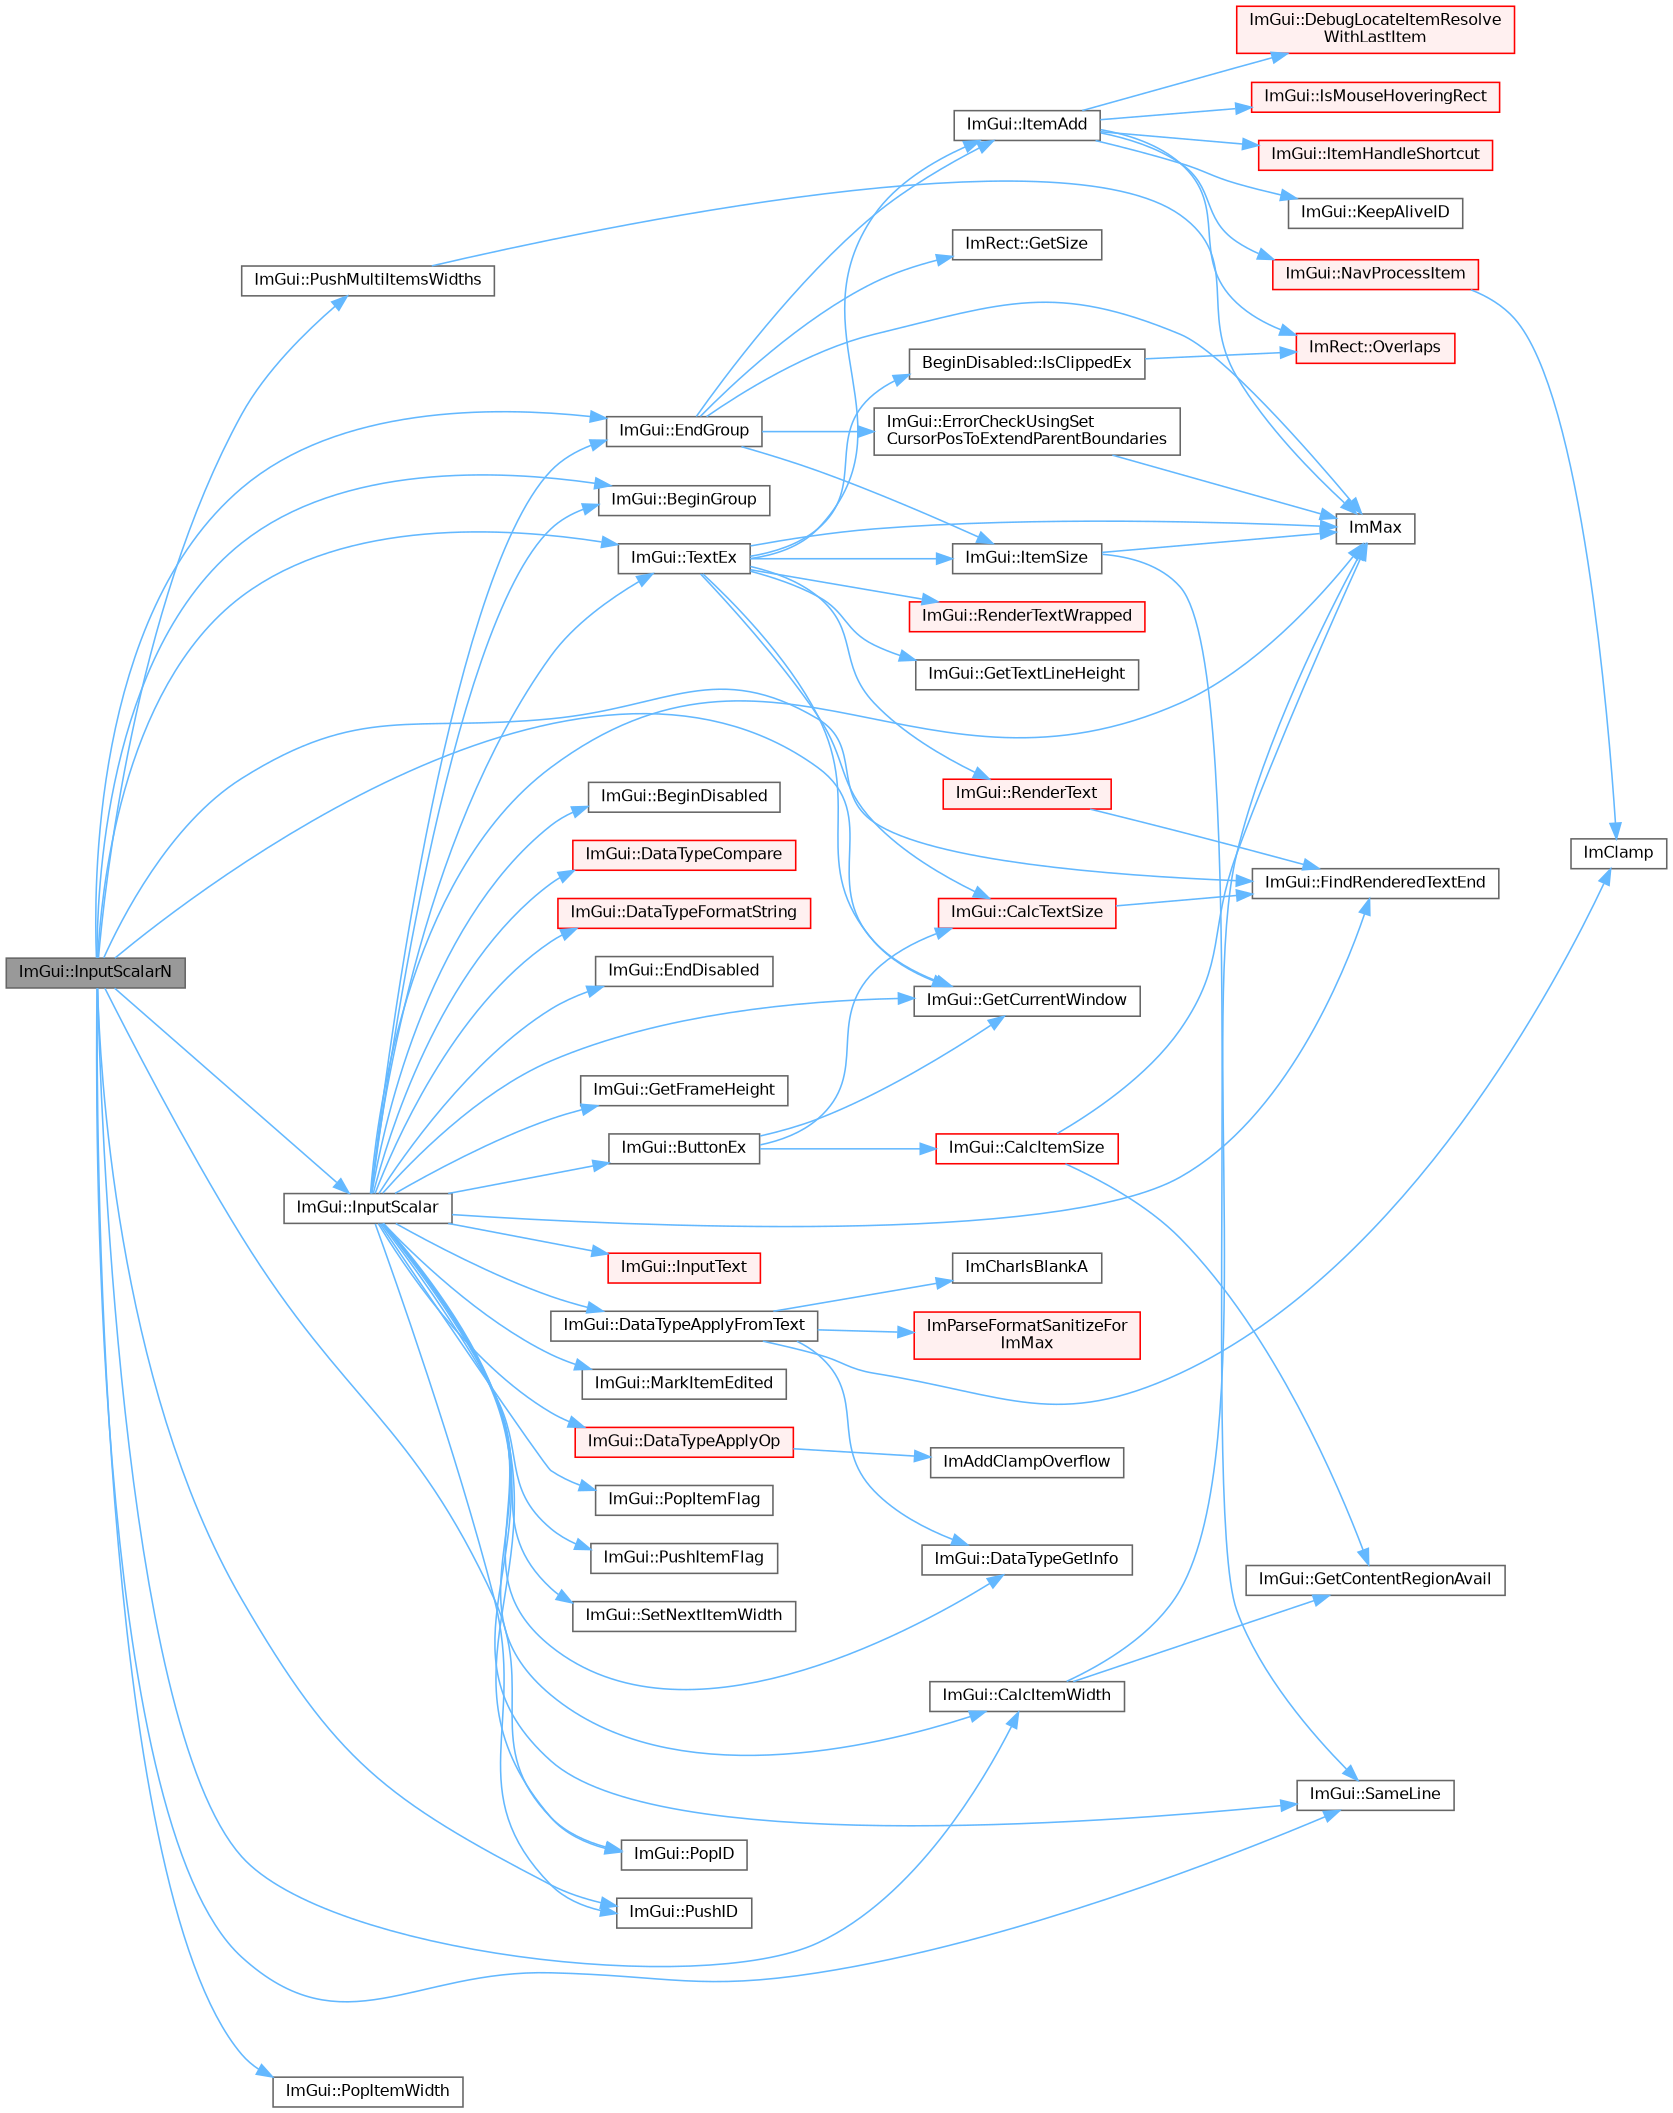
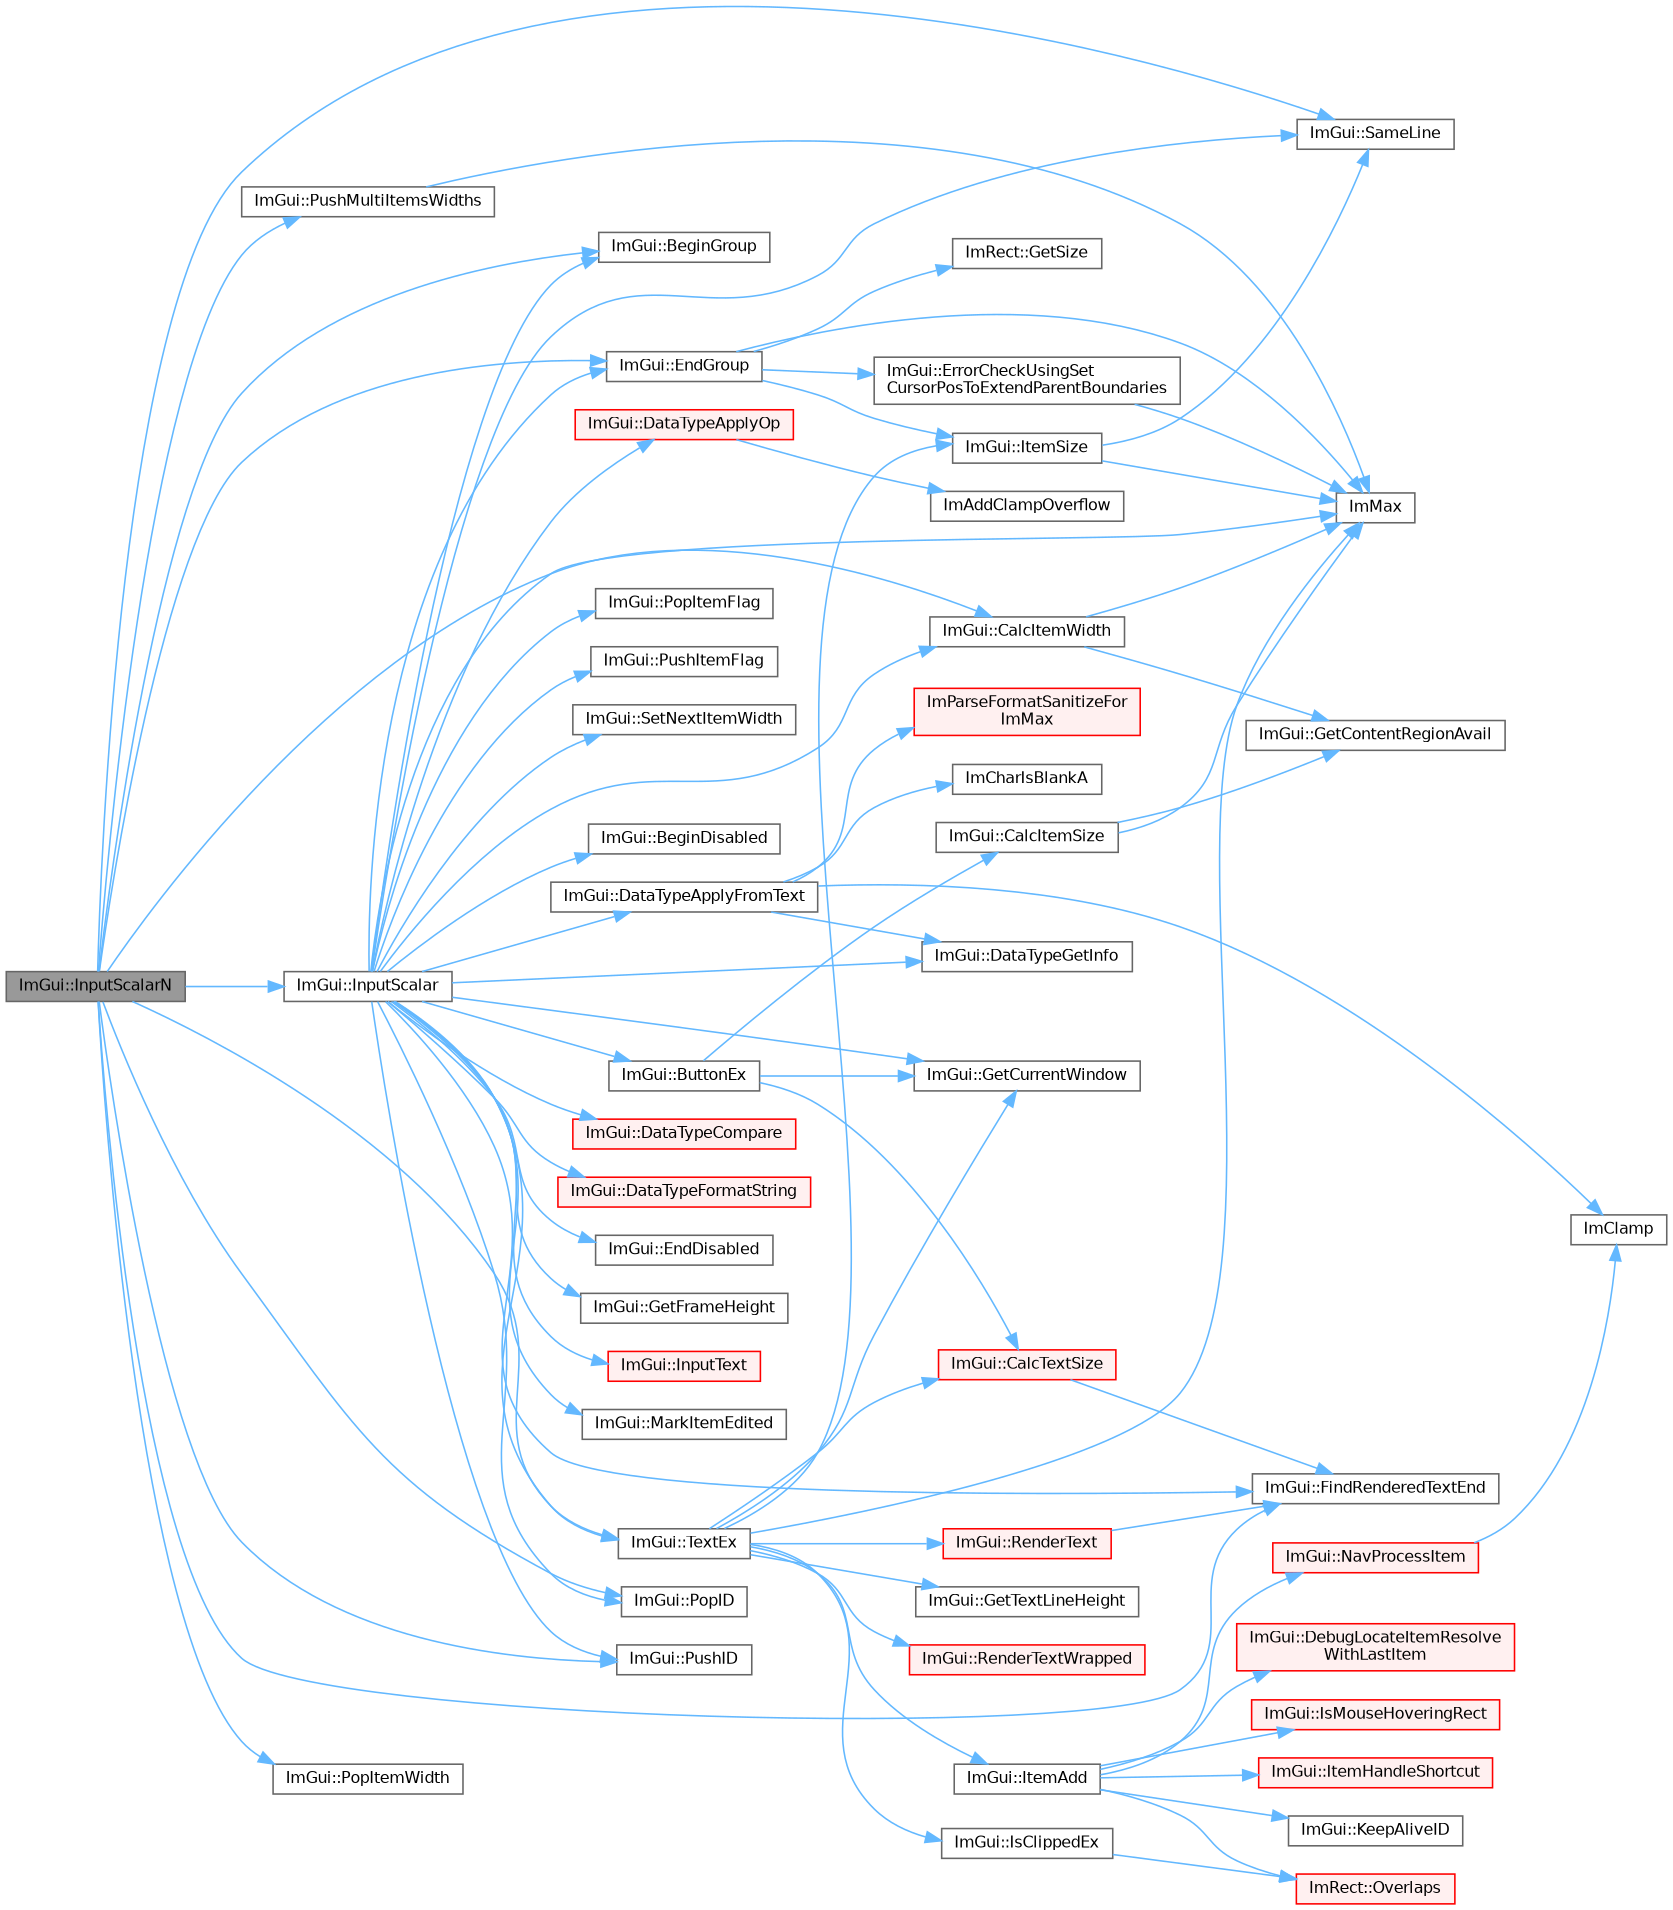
edge "ImGui::EndGroup" -> "ImGui::ItemAdd": removed
node "BeginDisabled::IsClippedEx": label "BeginDisabled::IsClippedEx" -> "ImGui::IsClippedEx"
edge "ImGui::InputScalarN" -> "ImGui::GetCurrentWindow": removed
node "ImGui::CalcItemSize": color red -> grey40
